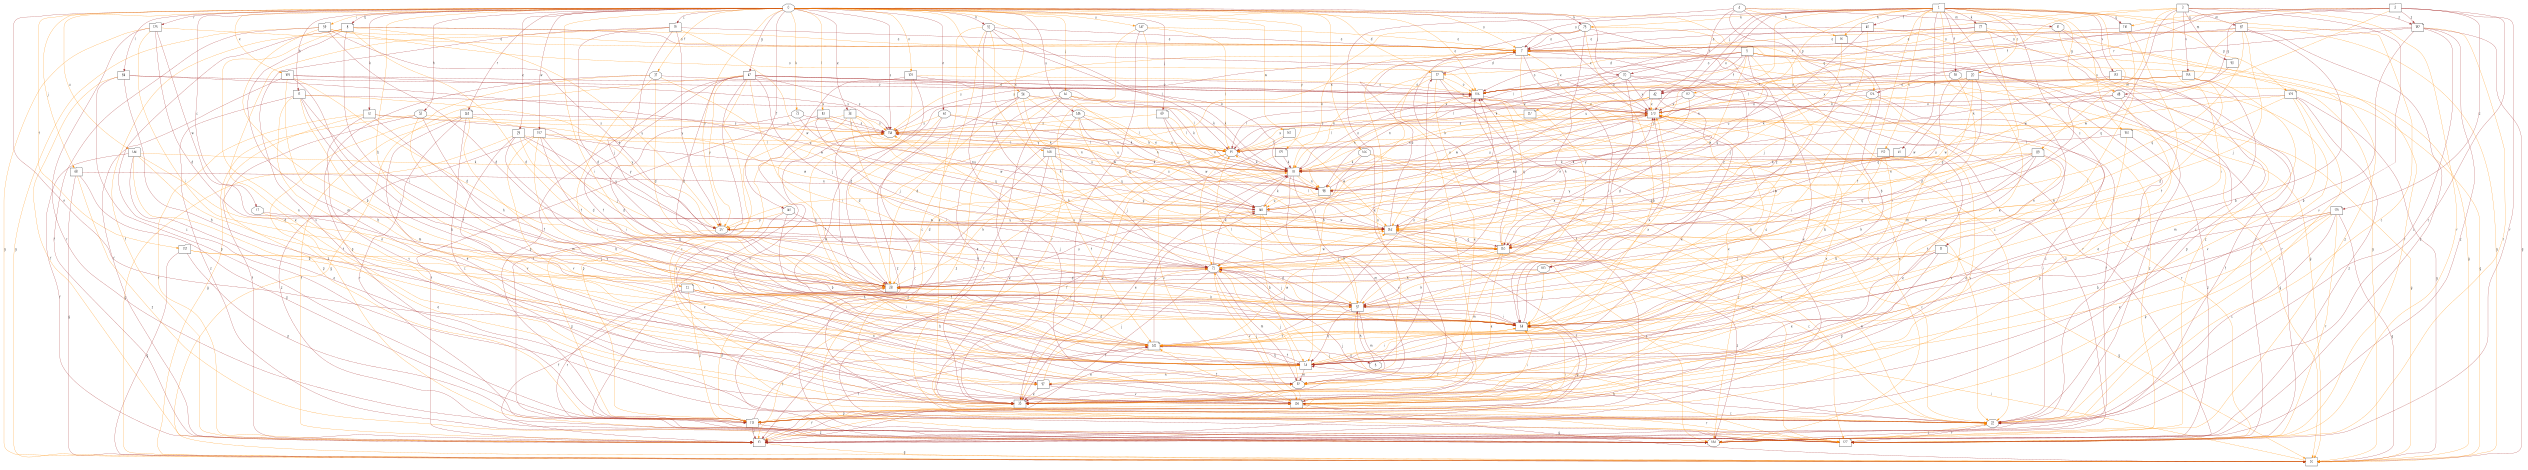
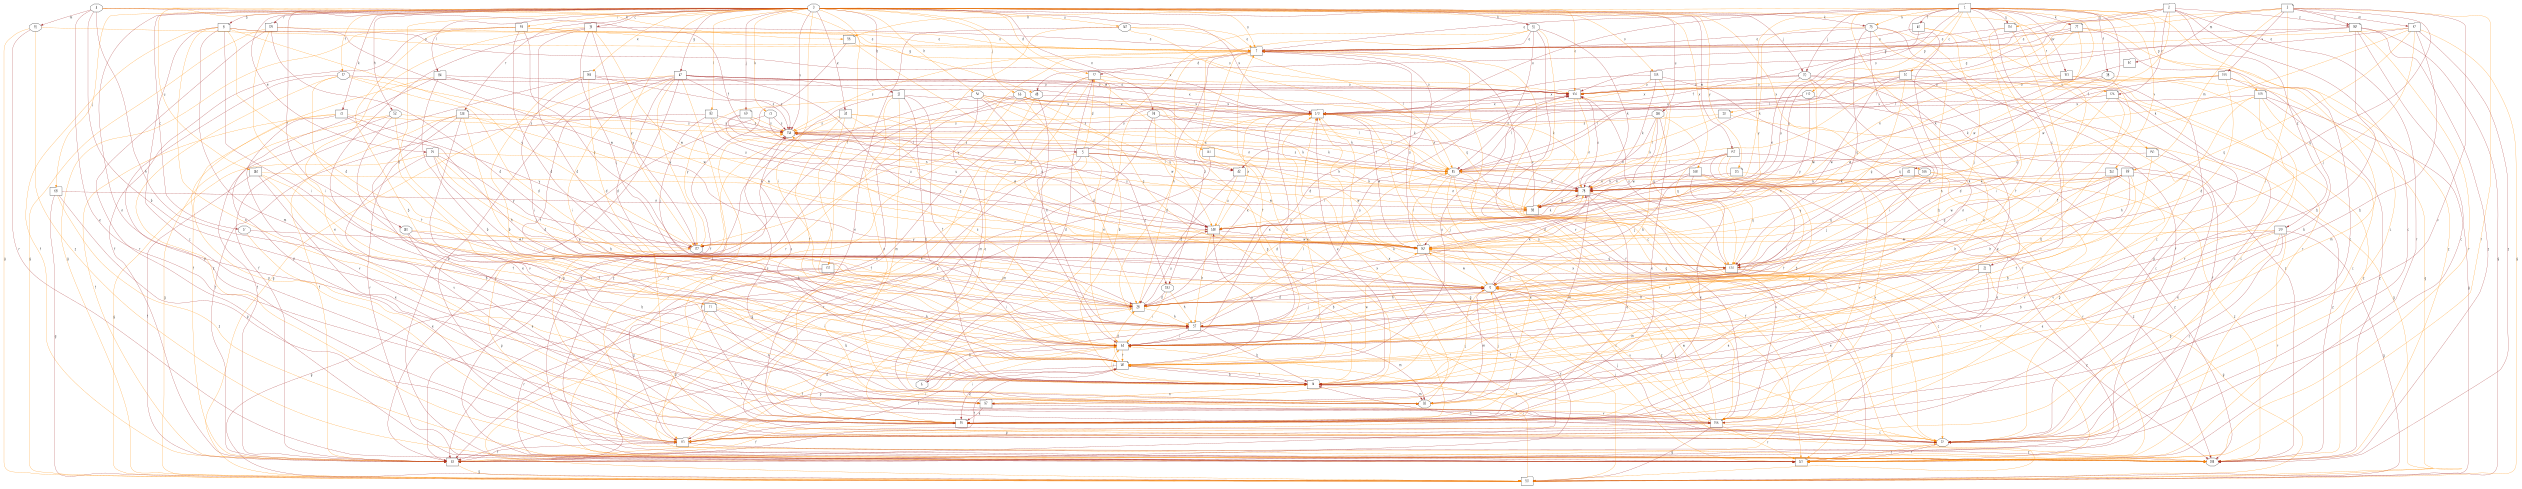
edge "5" -> "134": reversed
node "126": shape octagon -> note
edge "144" -> "28": removed, label "d"
